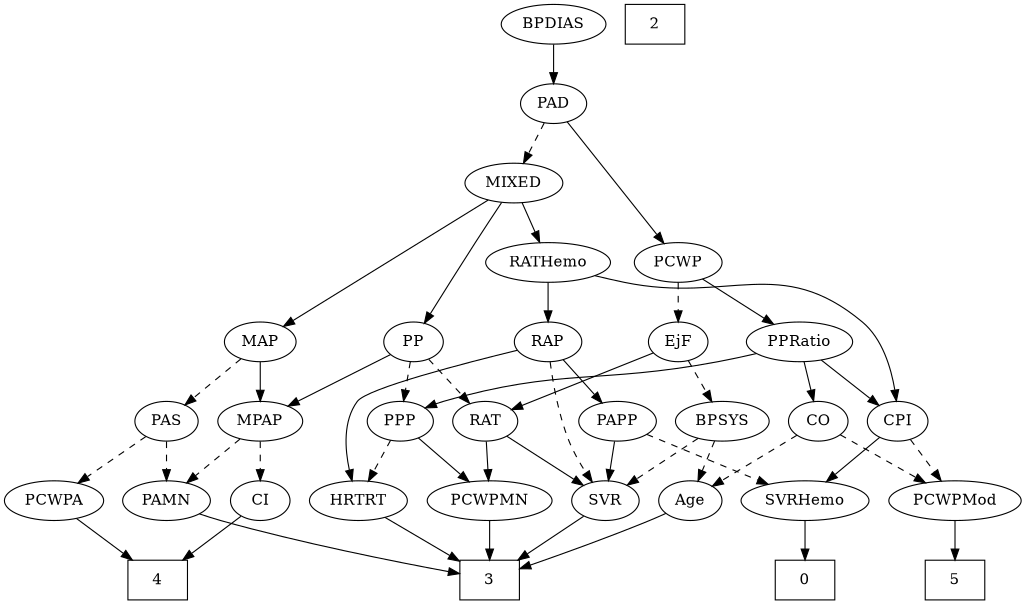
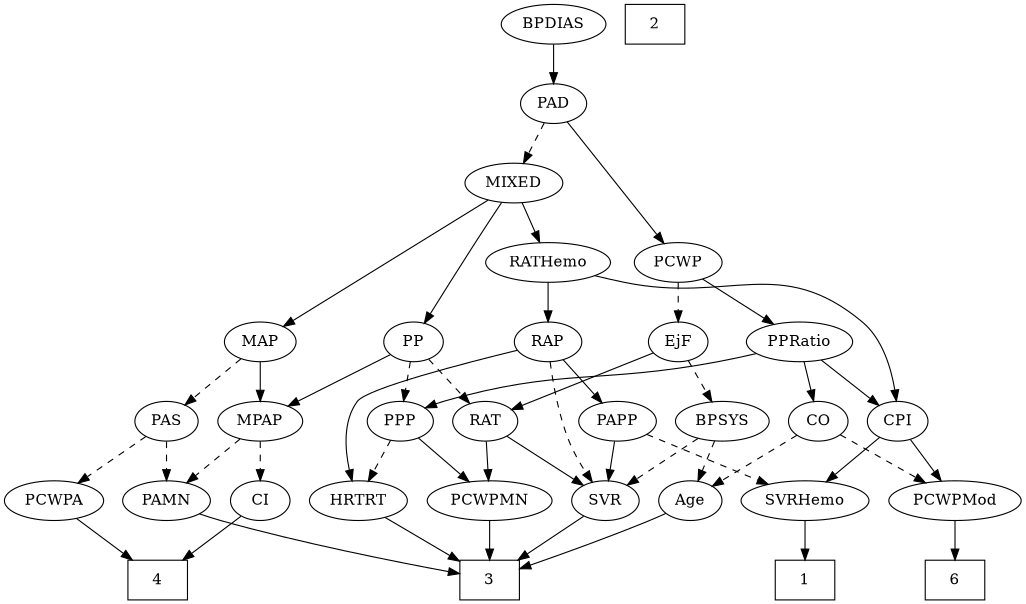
edge "CPI" -> "PCWPMod": style dashed -> solid
node "0": label "0" -> "1"
node "5": label "5" -> "6"
